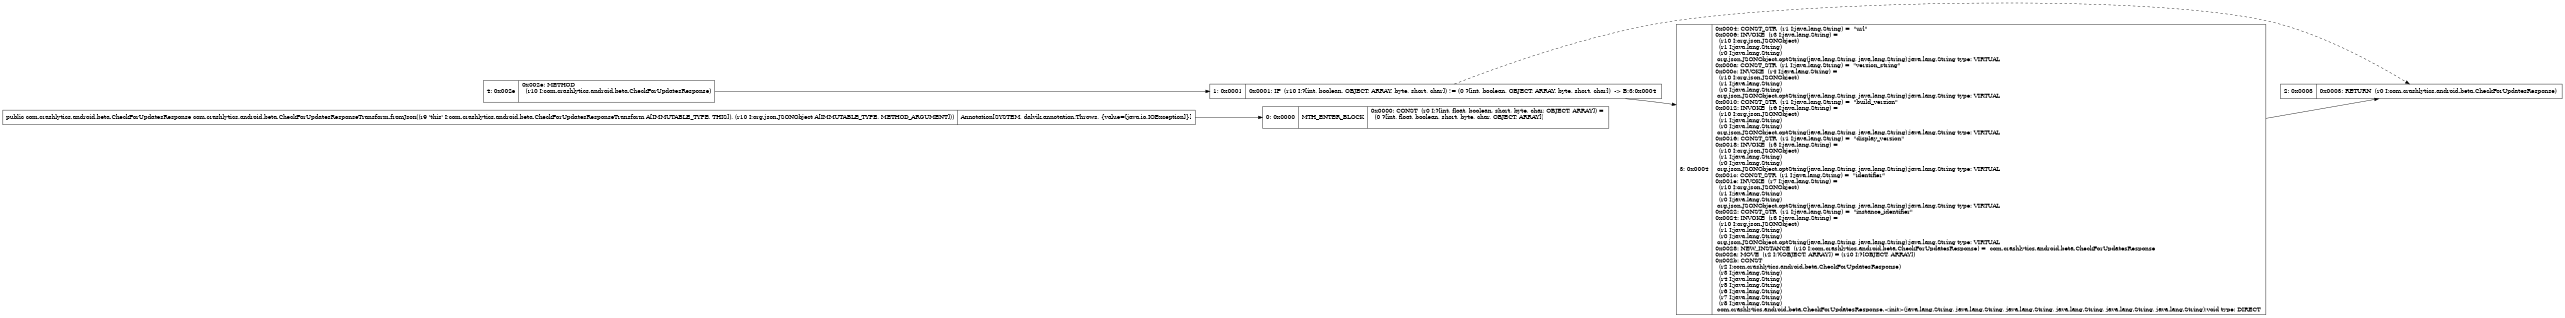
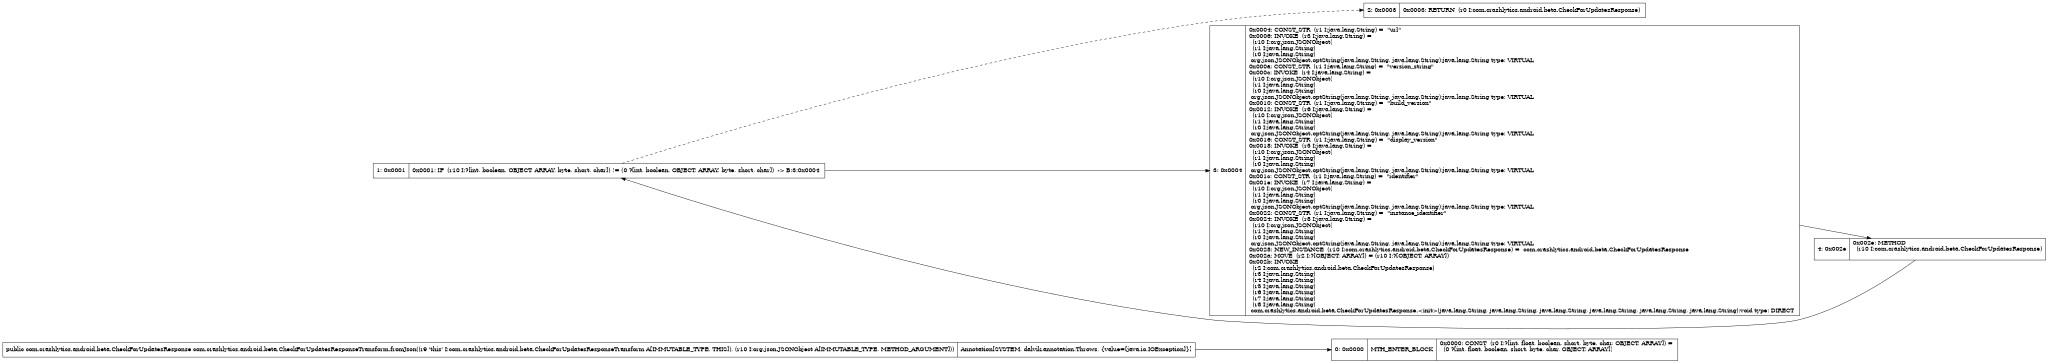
edge "3: 0x0004" -> "2: 0x0003": now "3: 0x0004" -> "4: 0x002e"
node "3: 0x0004": text "0x002b: CONST" -> "0x002b: INVOKE"
